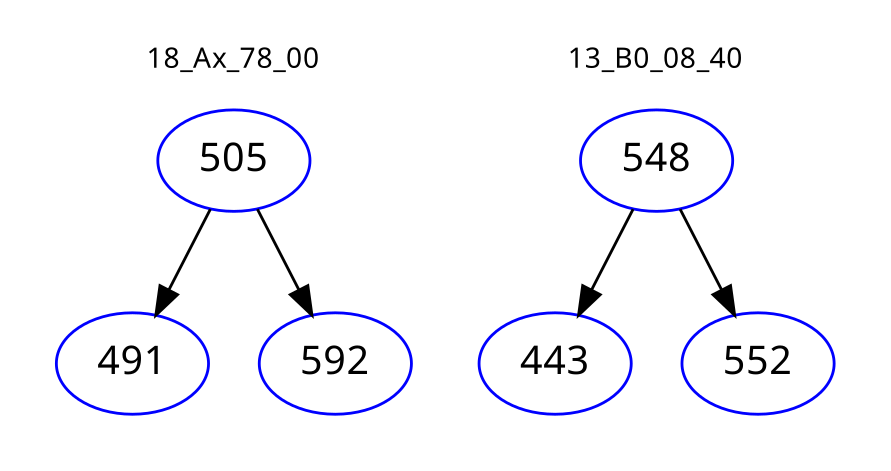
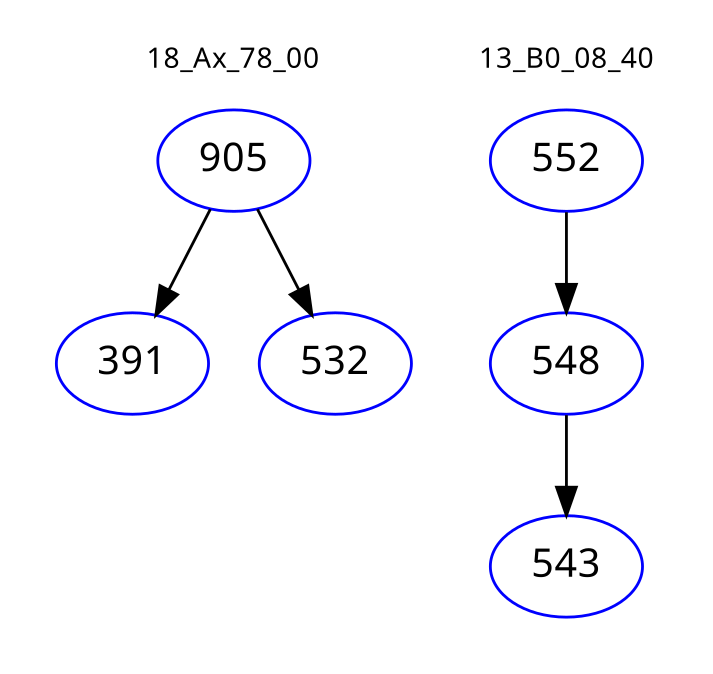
node "505": label "505" -> "905"
edge "548" -> "552": reversed
node "491": label "491" -> "391"
node "592": label "592" -> "532"
node "443": label "443" -> "543"
